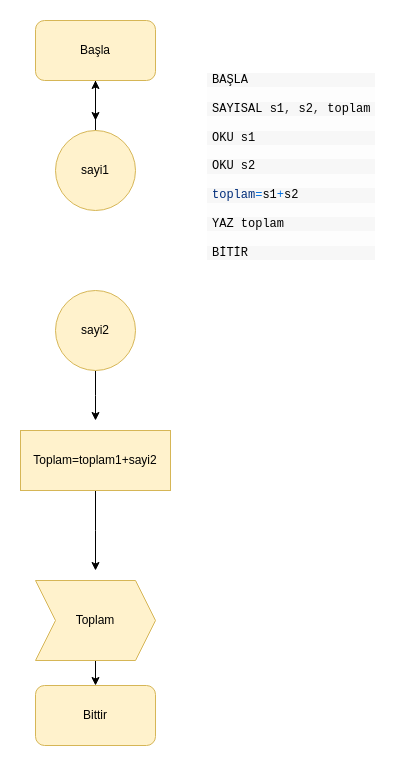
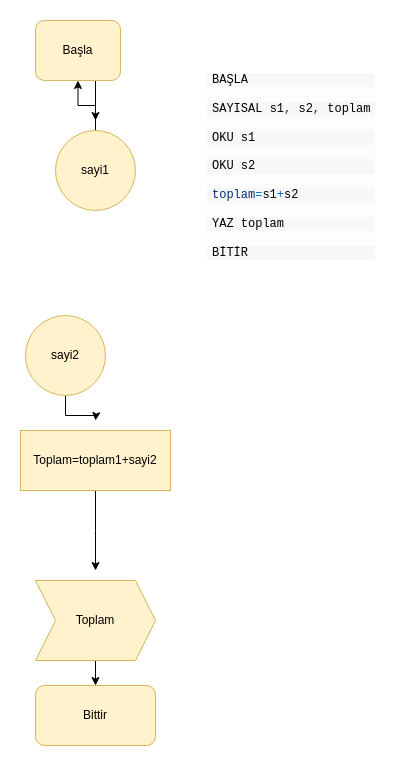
node "Başla": size 120x60 -> 85x60
node "sayi2": moved (96, 331) -> (66, 356)
